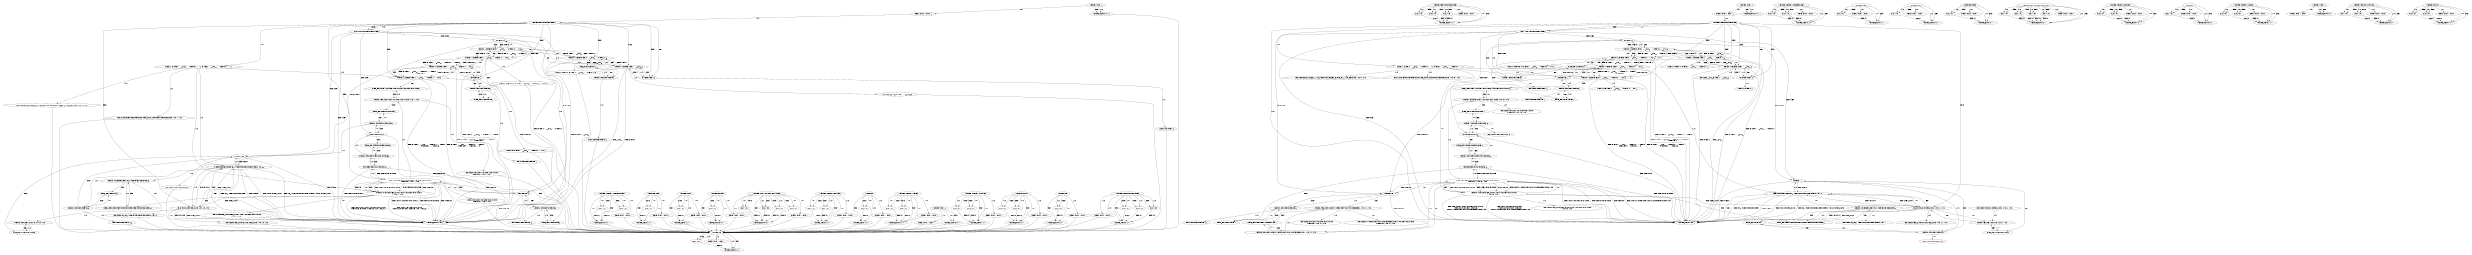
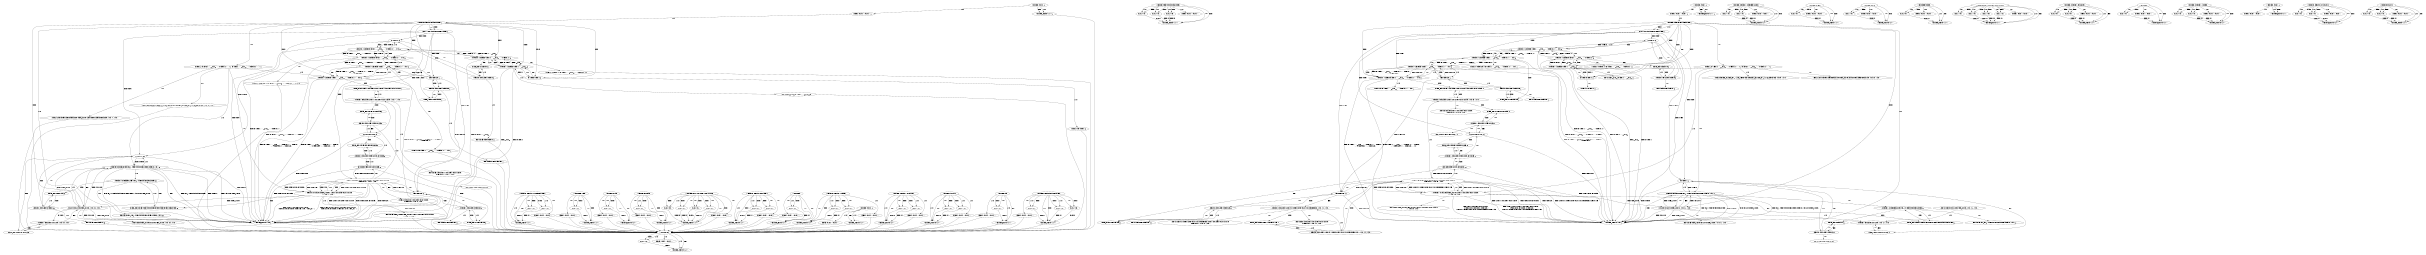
edge "<(std.move,std::move(buffer_handle))<SUB>10</SUB>>" -> "<(<operator>.fieldAccess,std::move)<SUB>10</SUB>>": label "AST: " -> "DVLOG: "
edge "<(<operator>.fieldAccess,std::move)<SUB>10</SUB>>" -> "<(std.move,std::move(buffer_handle))<SUB>10</SUB>>": added, label "CFG:"
edge "<(<operator>.fieldAccess,std::move)<SUB>14</SUB>>" -> "<(std.move,std::move(buffer_handle))<SUB>14</SUB>>": removed, label "CFG:"
